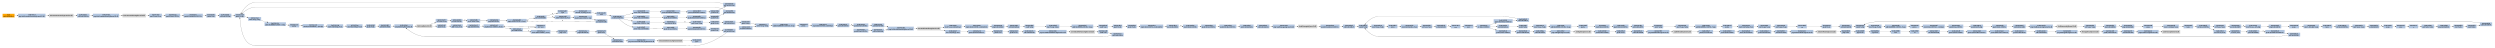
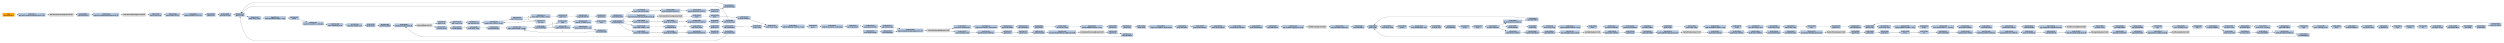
node "0x0040445a leave": added
